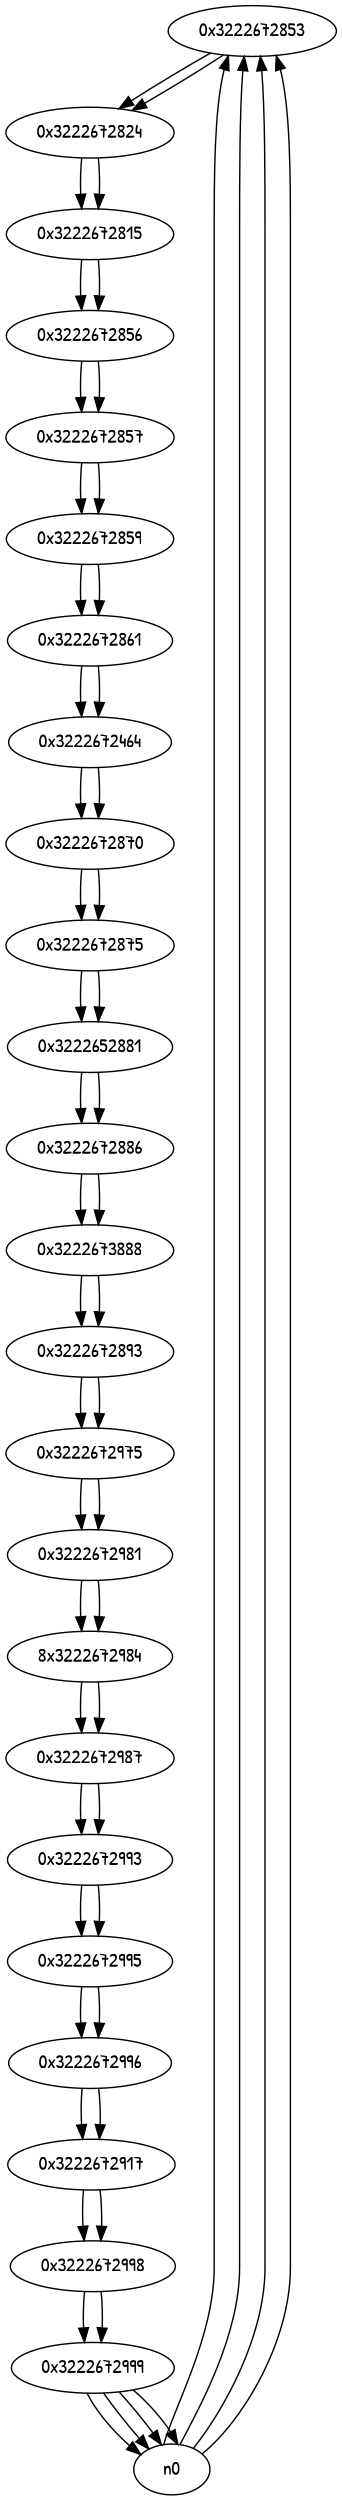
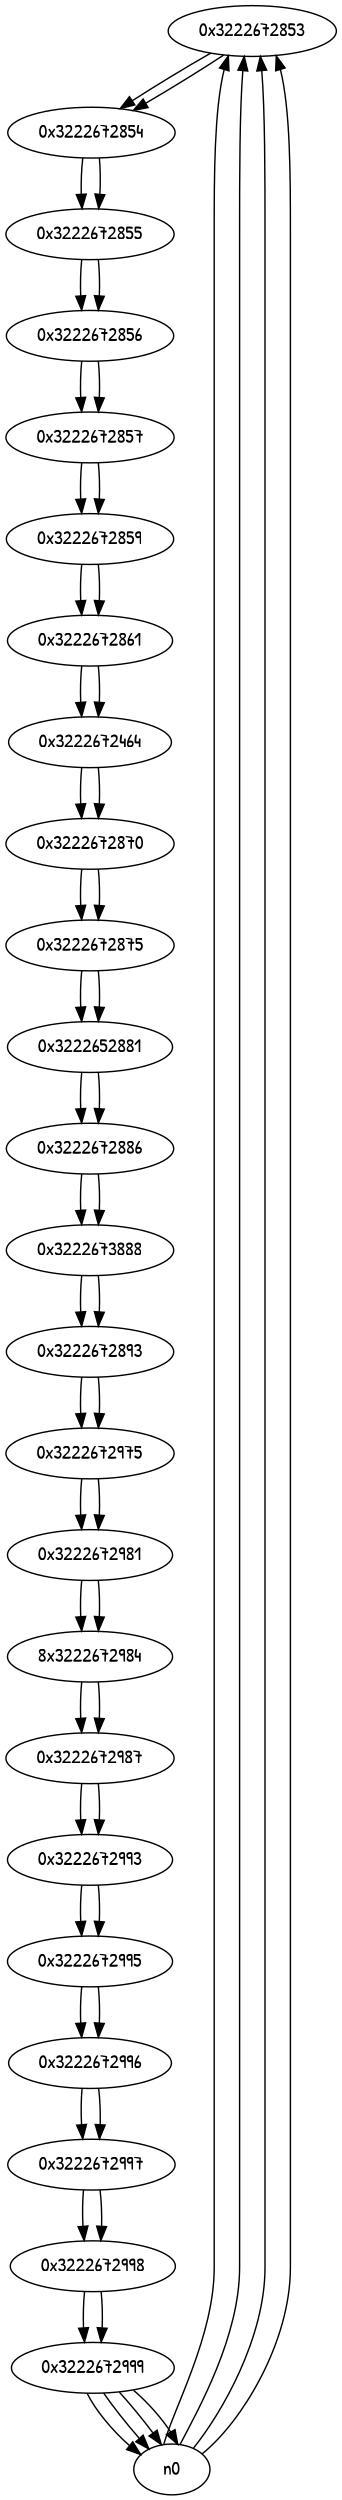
node "0x3222672824": label "0x3222672824" -> "0x3222672854"
node "0x3222672815": label "0x3222672815" -> "0x3222672855"
node "0x3222672917": label "0x3222672917" -> "0x3222672997"
